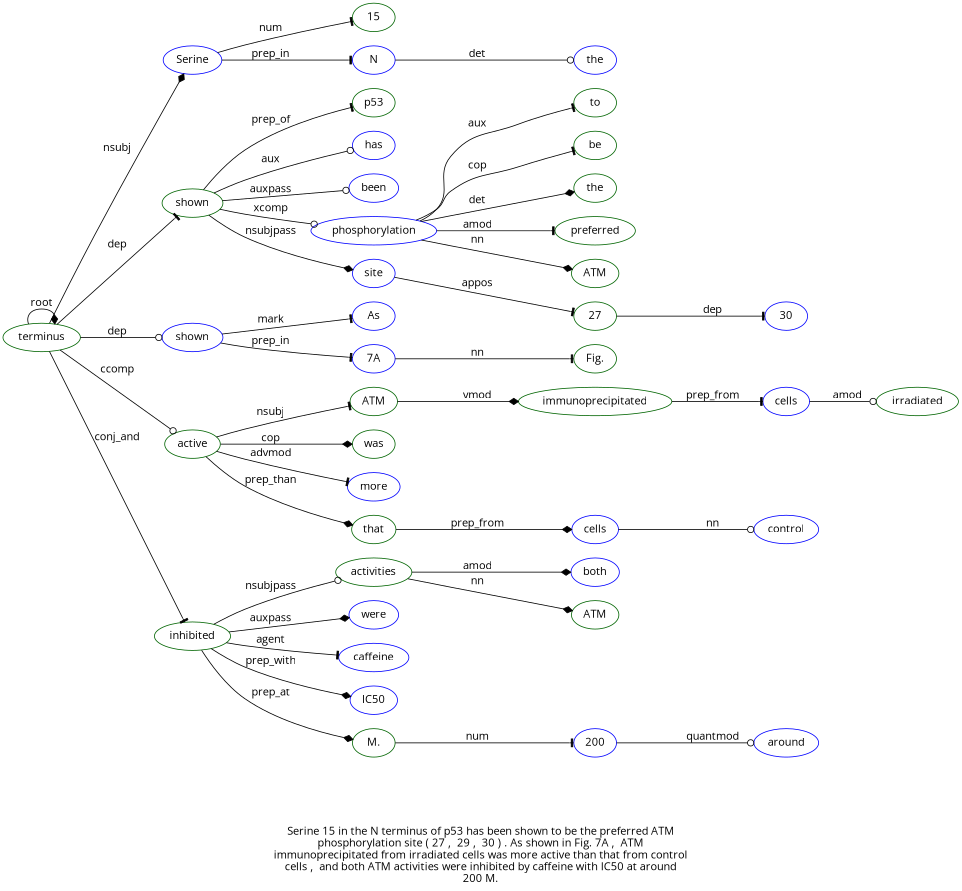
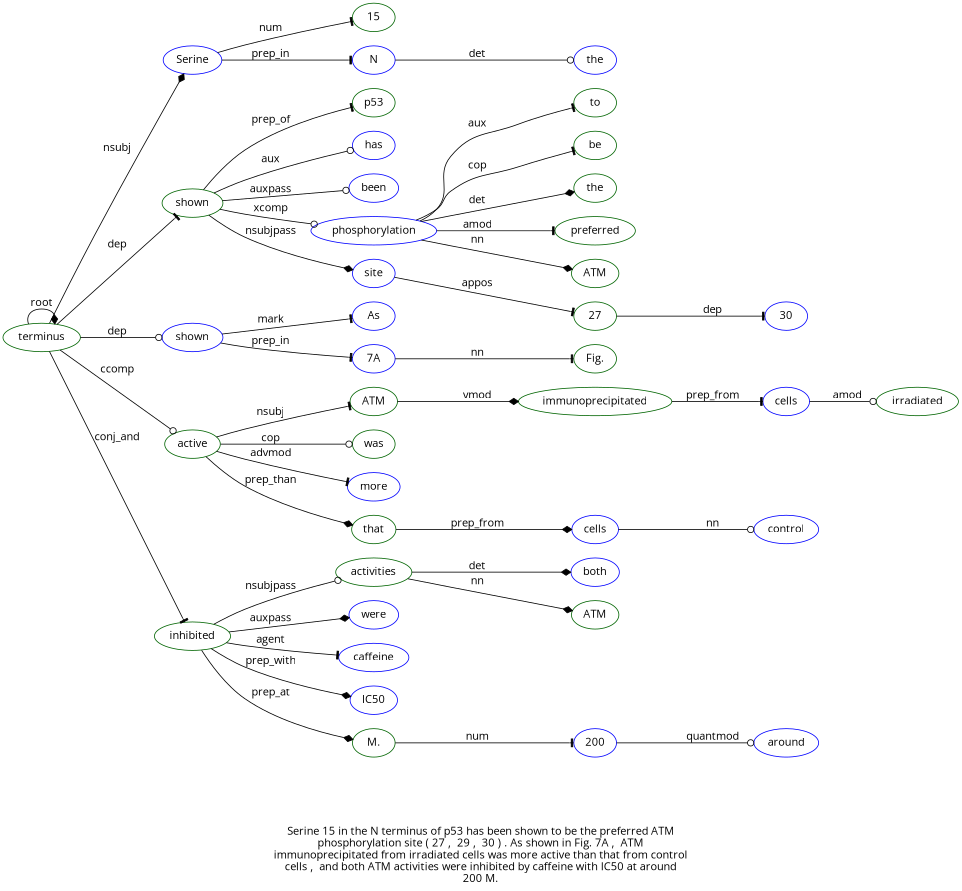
edge "active" -> "was": arrowhead diamond -> odot
edge "activities" -> "both": label "amod" -> "det"
